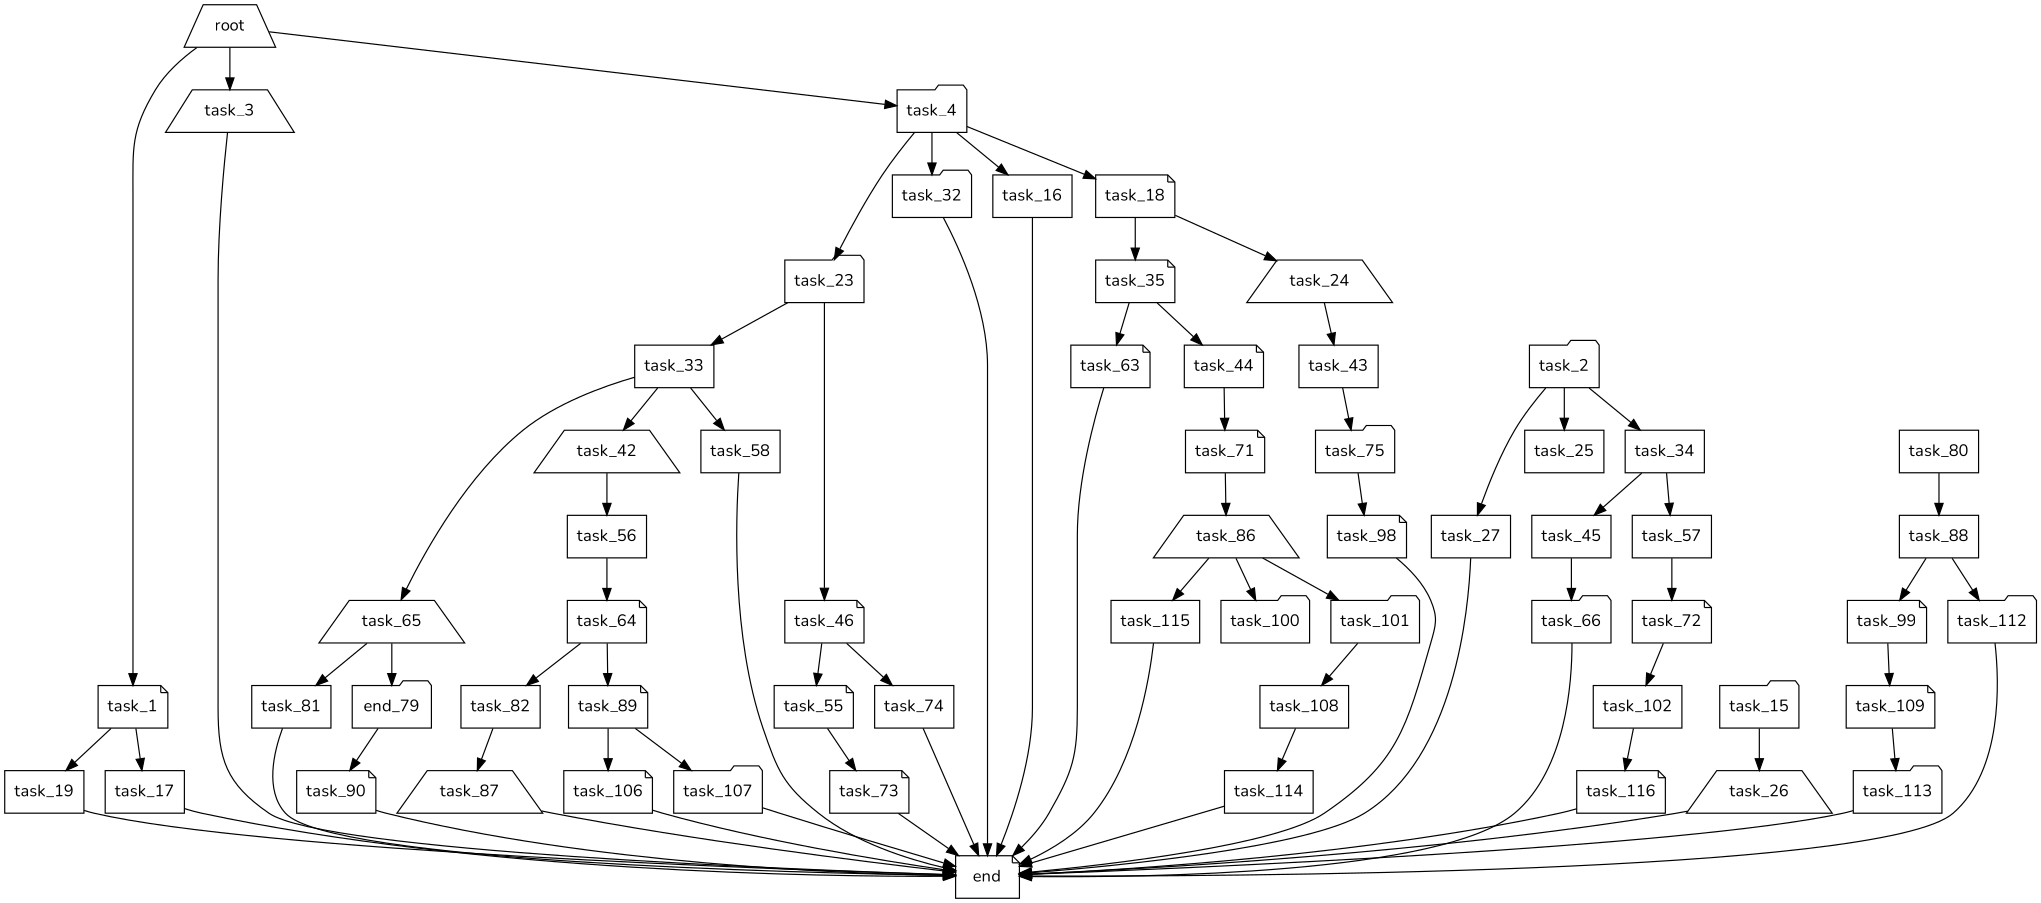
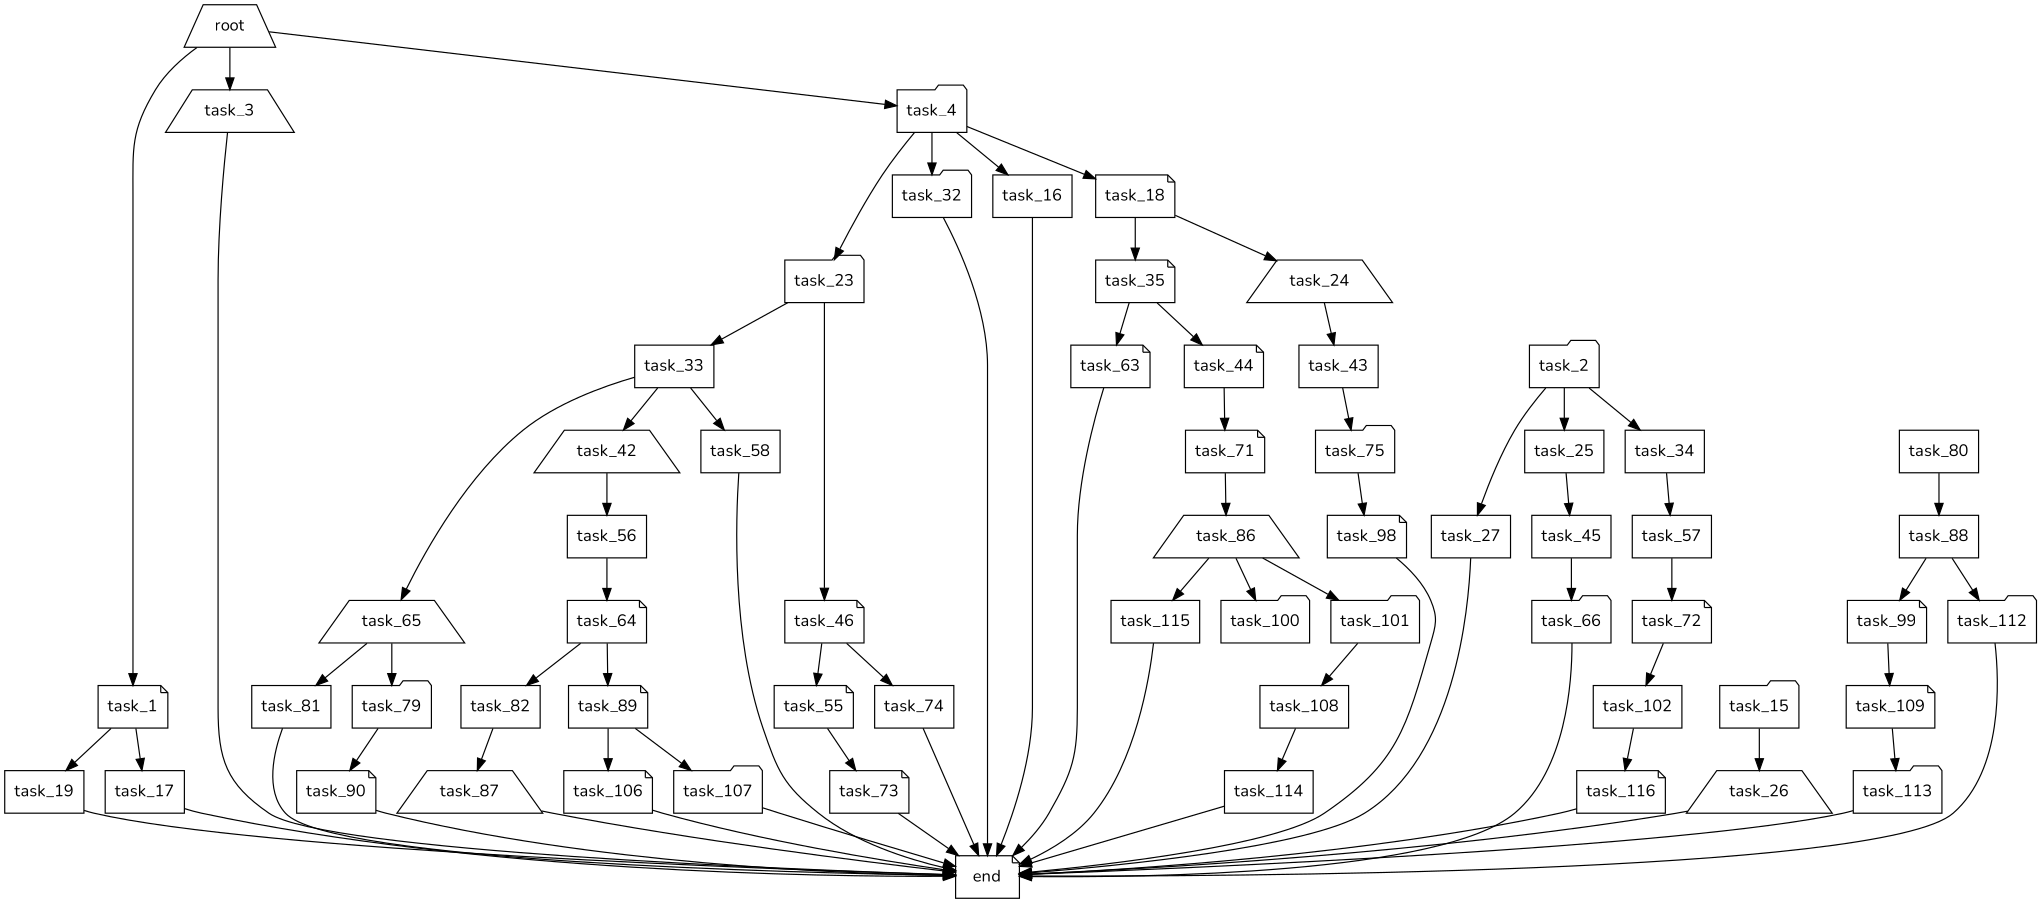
edge "task_34" -> "task_45": now "task_25" -> "task_45"
node "end_79": label "end_79" -> "task_79"
